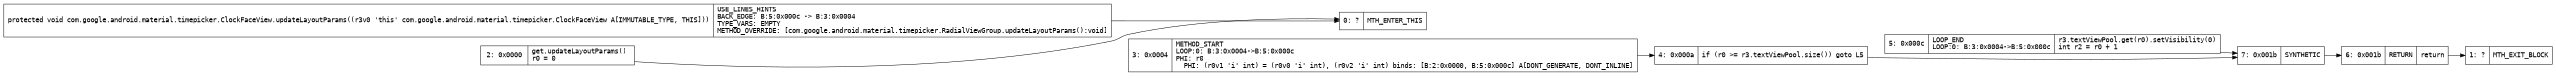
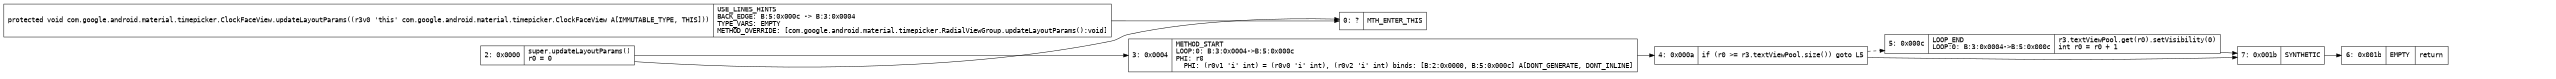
node "5: 0x000c": text "int r2 = r0 + 1" -> "int r0 = r0 + 1"
edge "4: 0x000a" -> "5: 0x000c": added
node "2: 0x0000": text "get.updateLayoutParams()" -> "super.updateLayoutParams()"
edge "2: 0x0000" -> "3: 0x0004": added
node "6: 0x001b": text "RETURN" -> "EMPTY"
node "1: ?": removed
